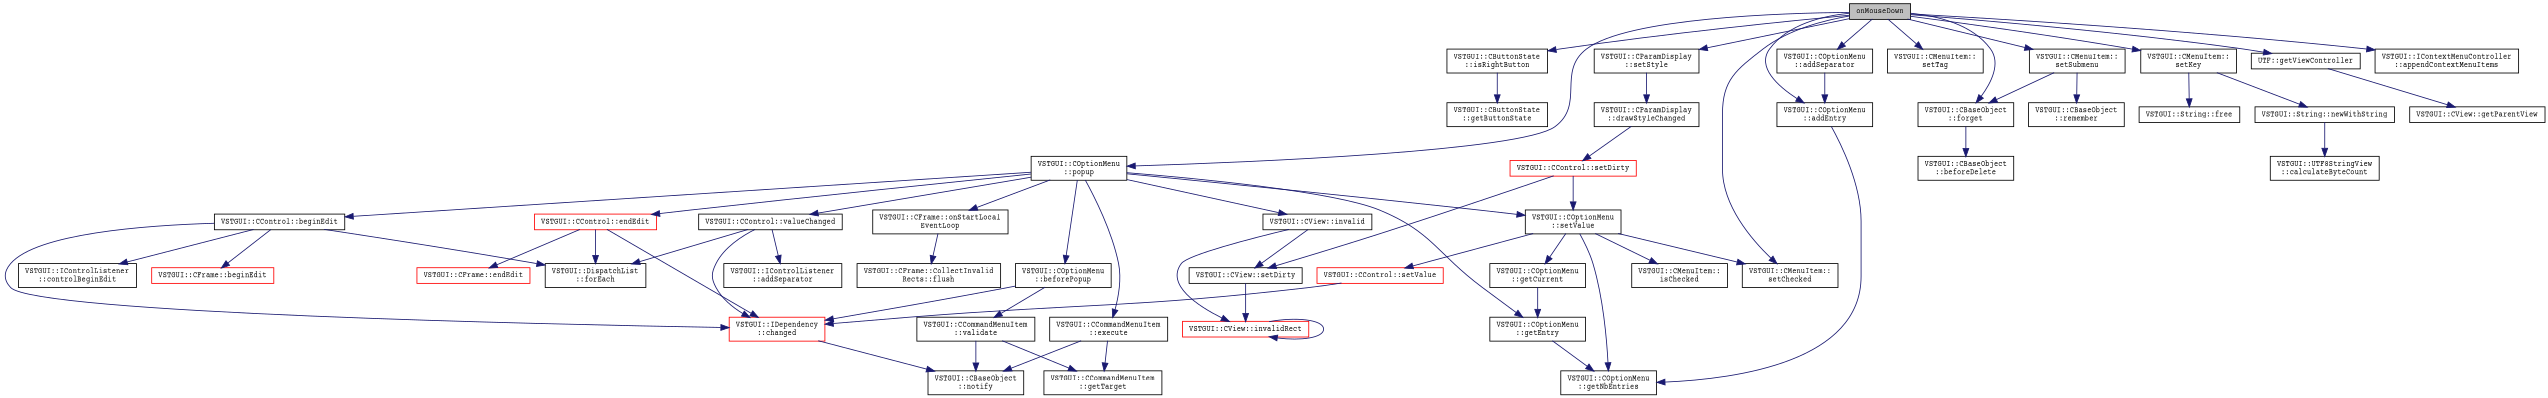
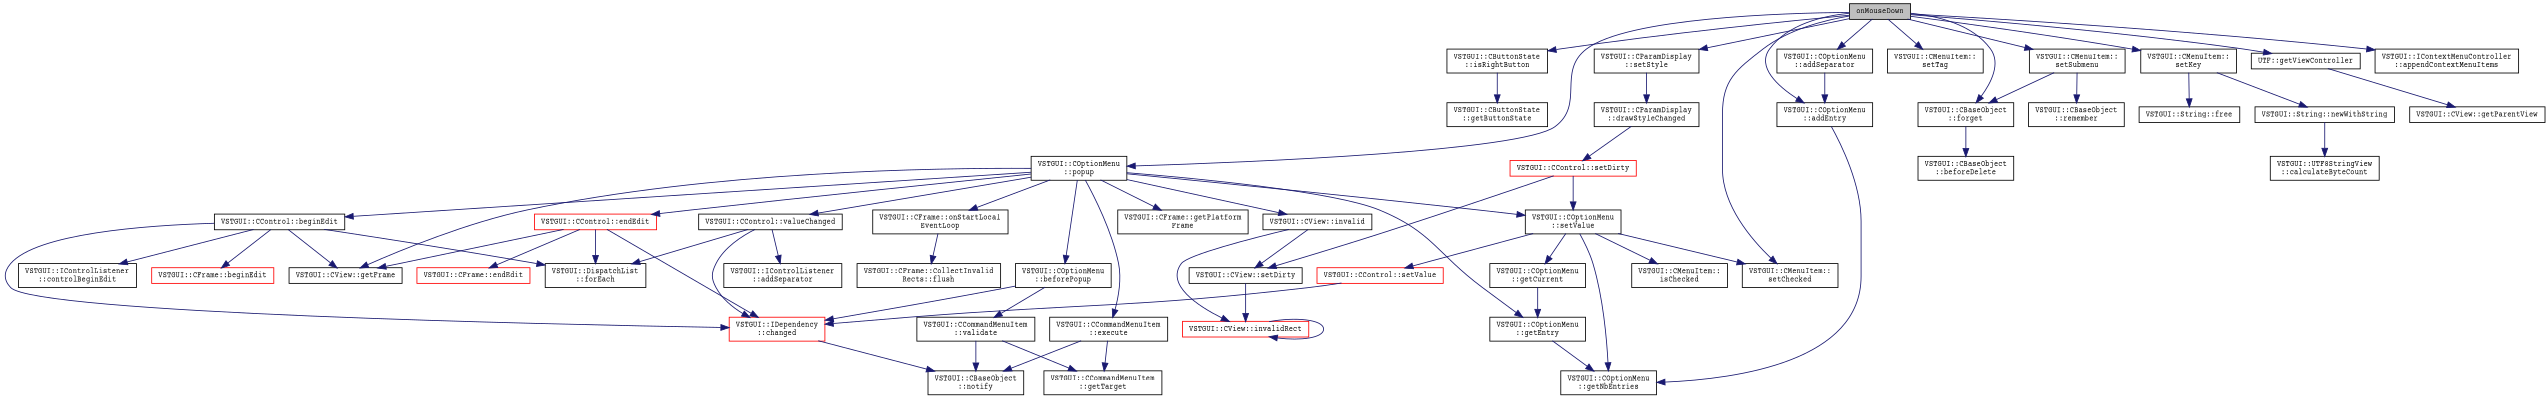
node "VSTGUI::CFrame::getPlatform Frame": added
node "VSTGUI::CView::getFrame": added
